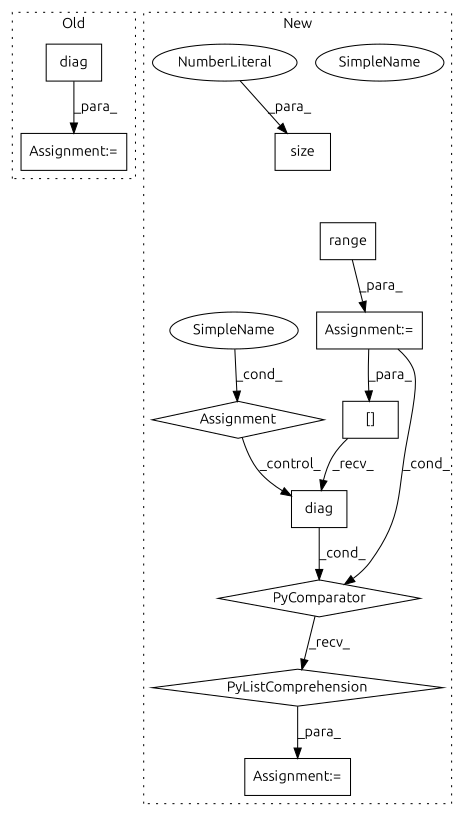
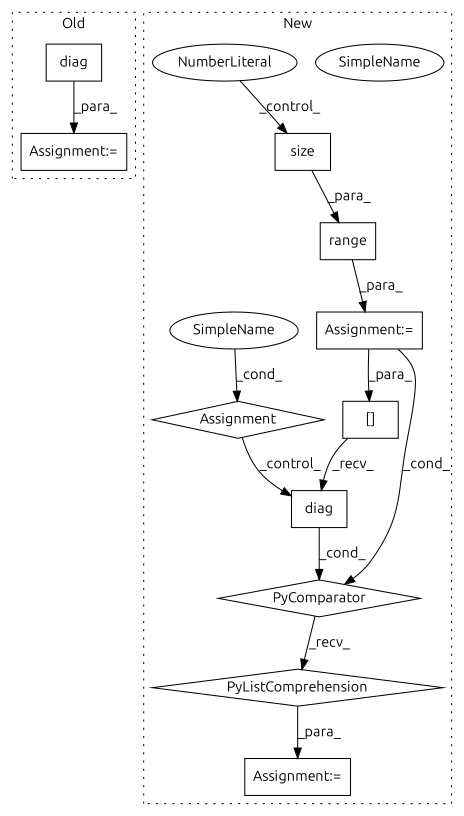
edge "NumberLiteral" -> "size": label "_para_" -> "_control_"
edge "size" -> "range": added, label "_para_"
